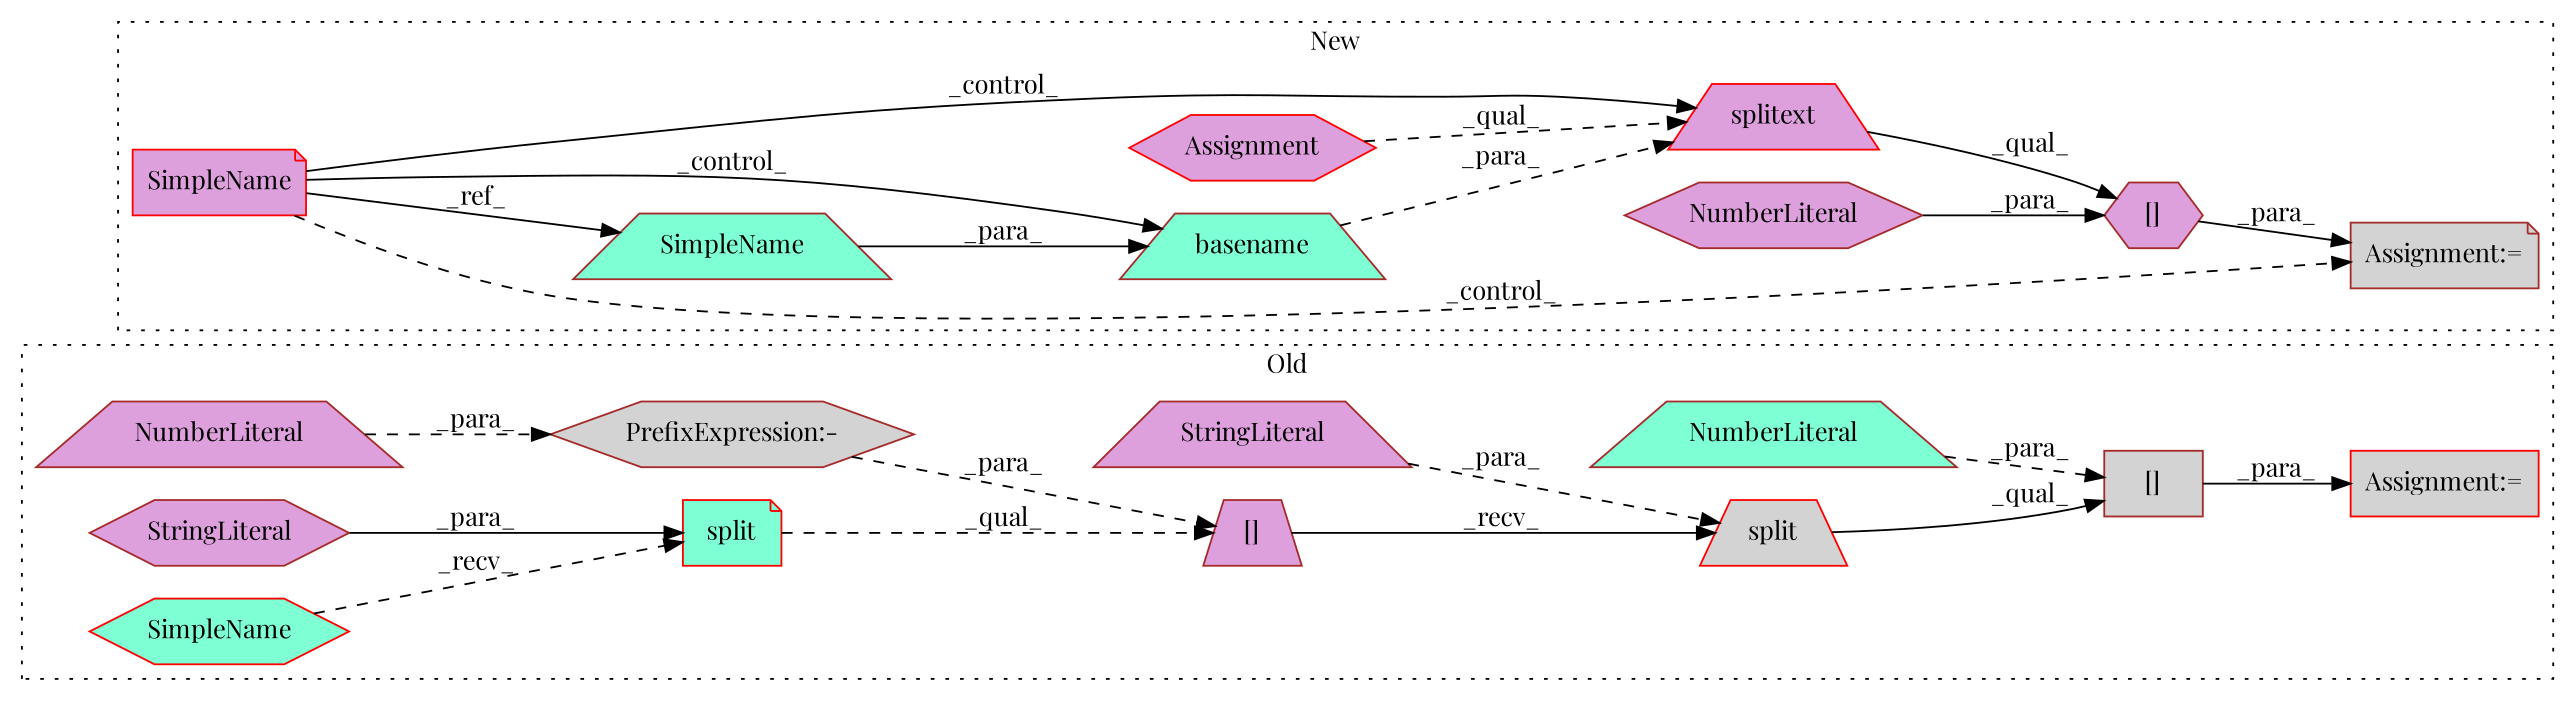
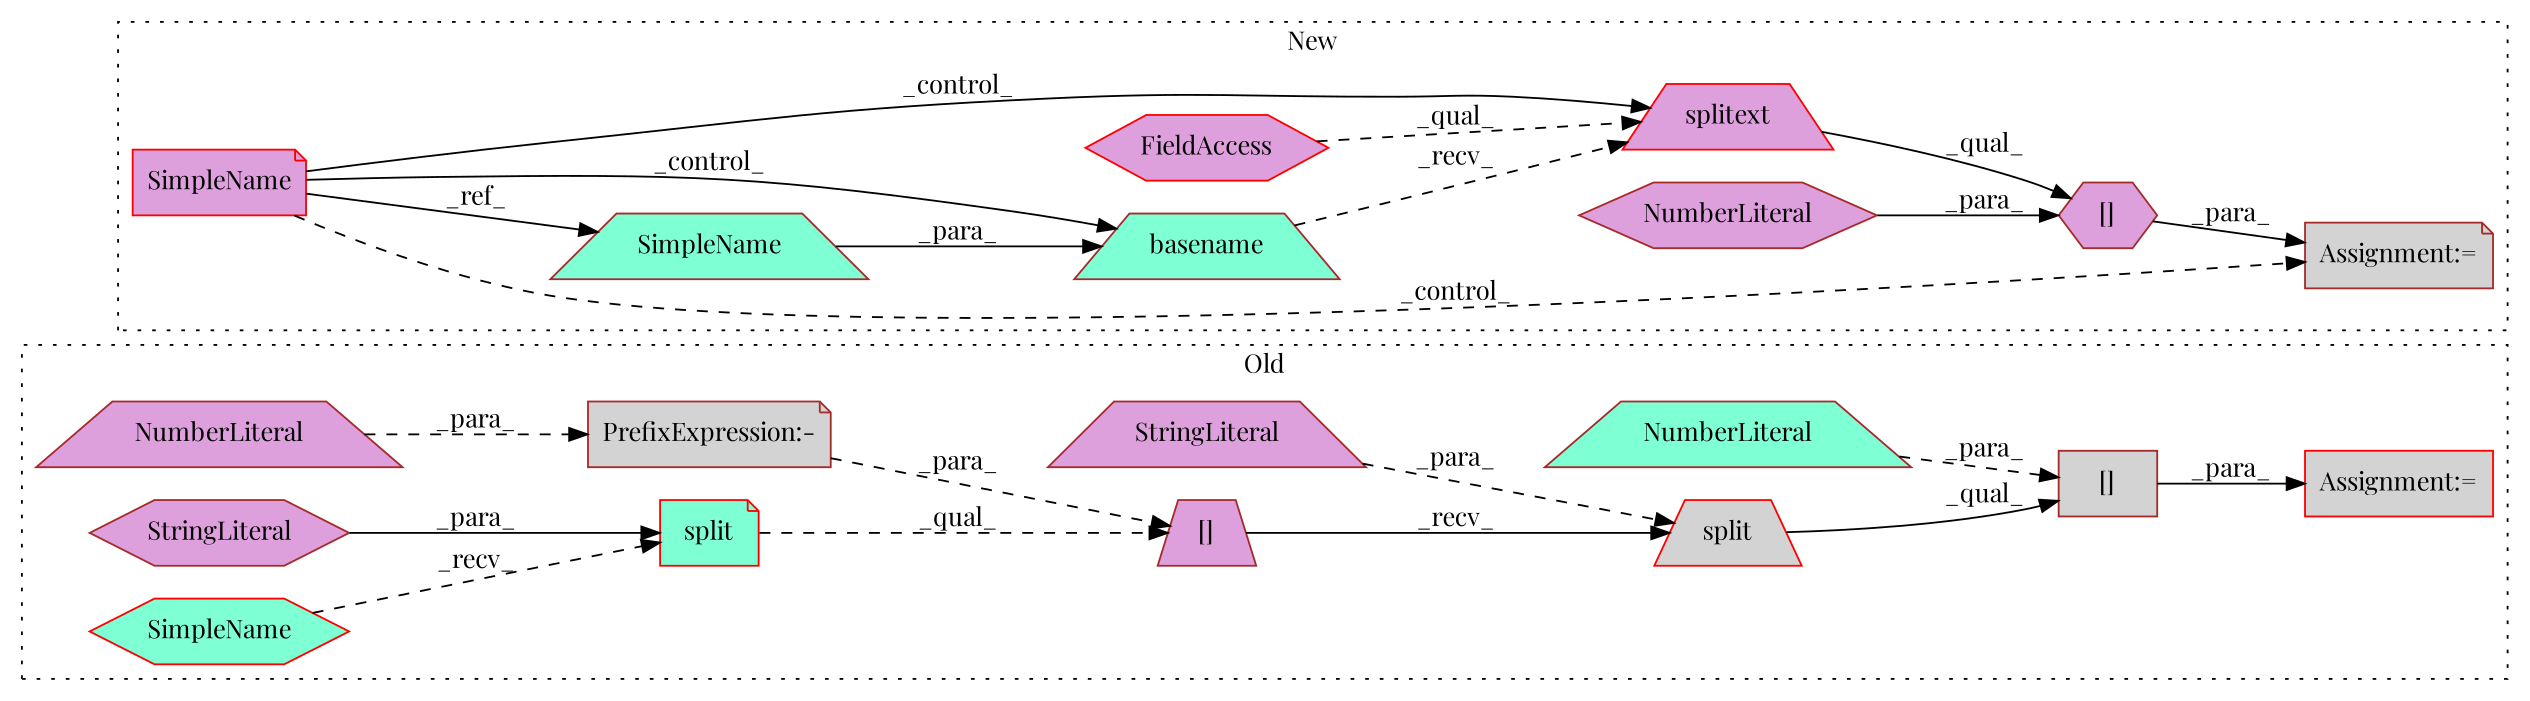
node "Assignment": label "Assignment" -> "FieldAccess"
edge "basename" -> "splitext": label "_para_" -> "_recv_"
node "PrefixExpression:-": shape hexagon -> note
